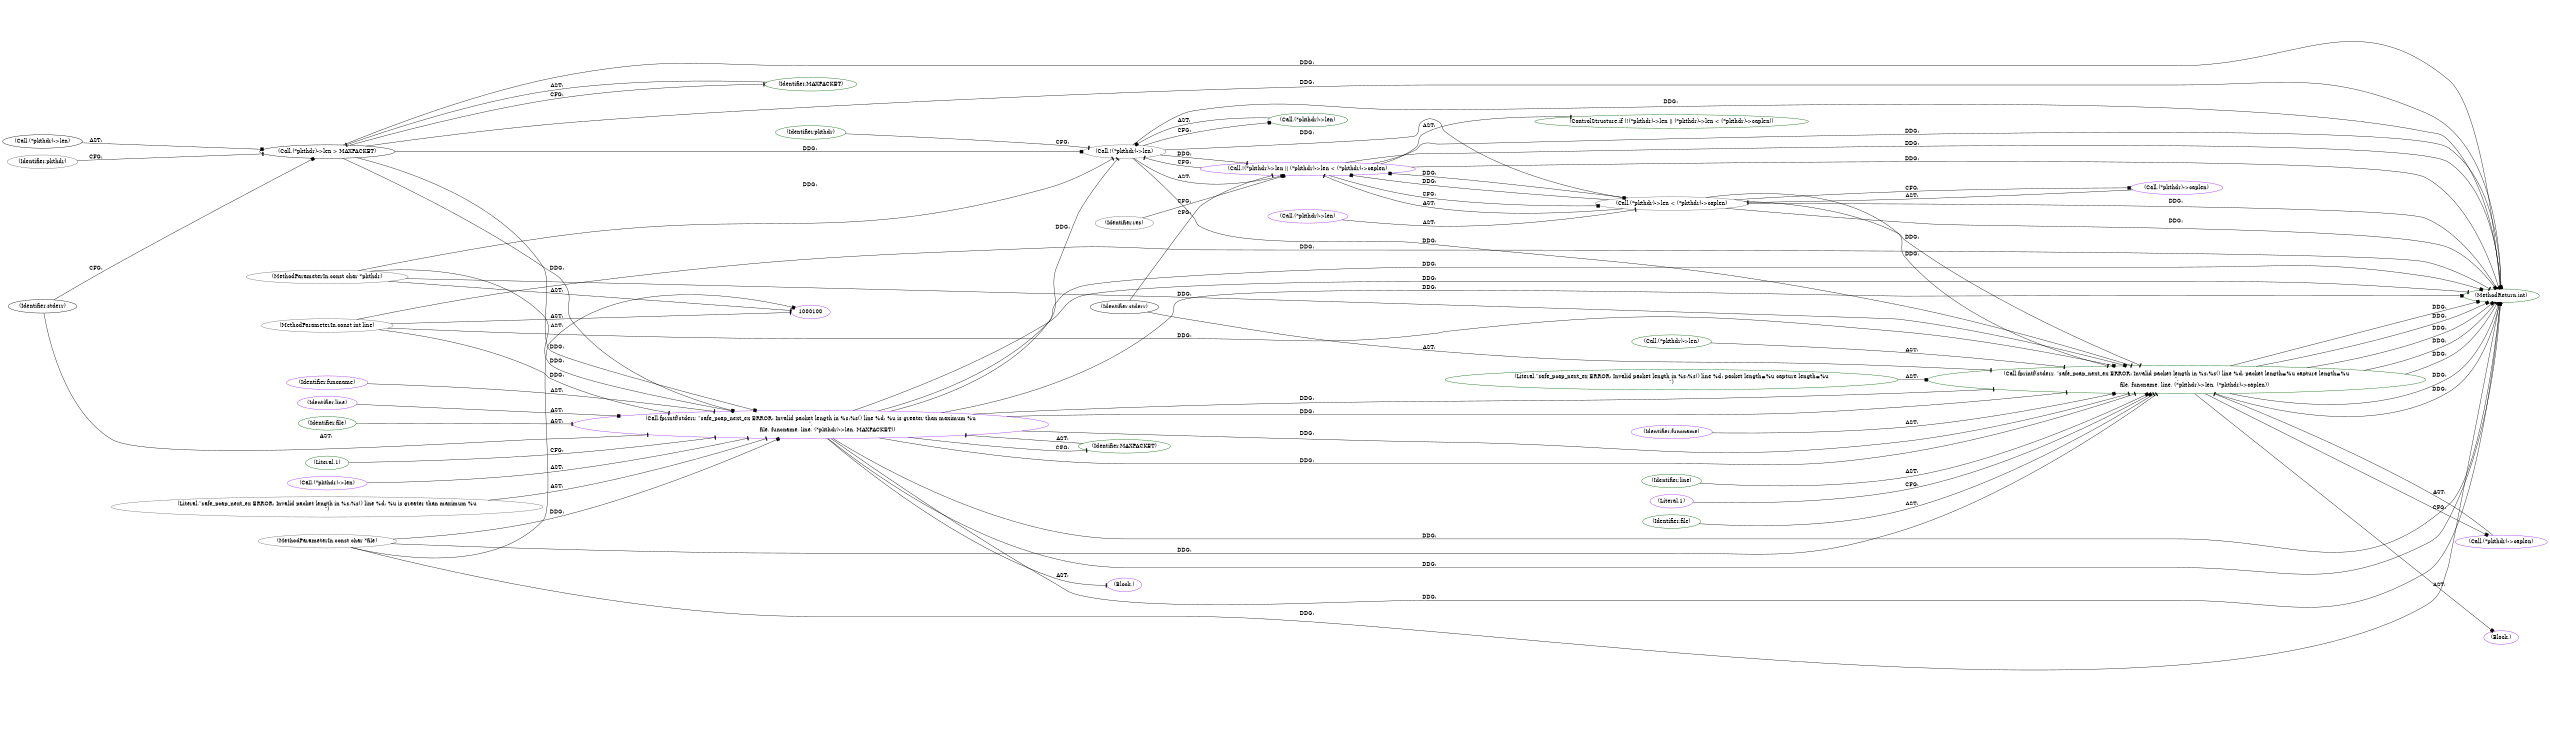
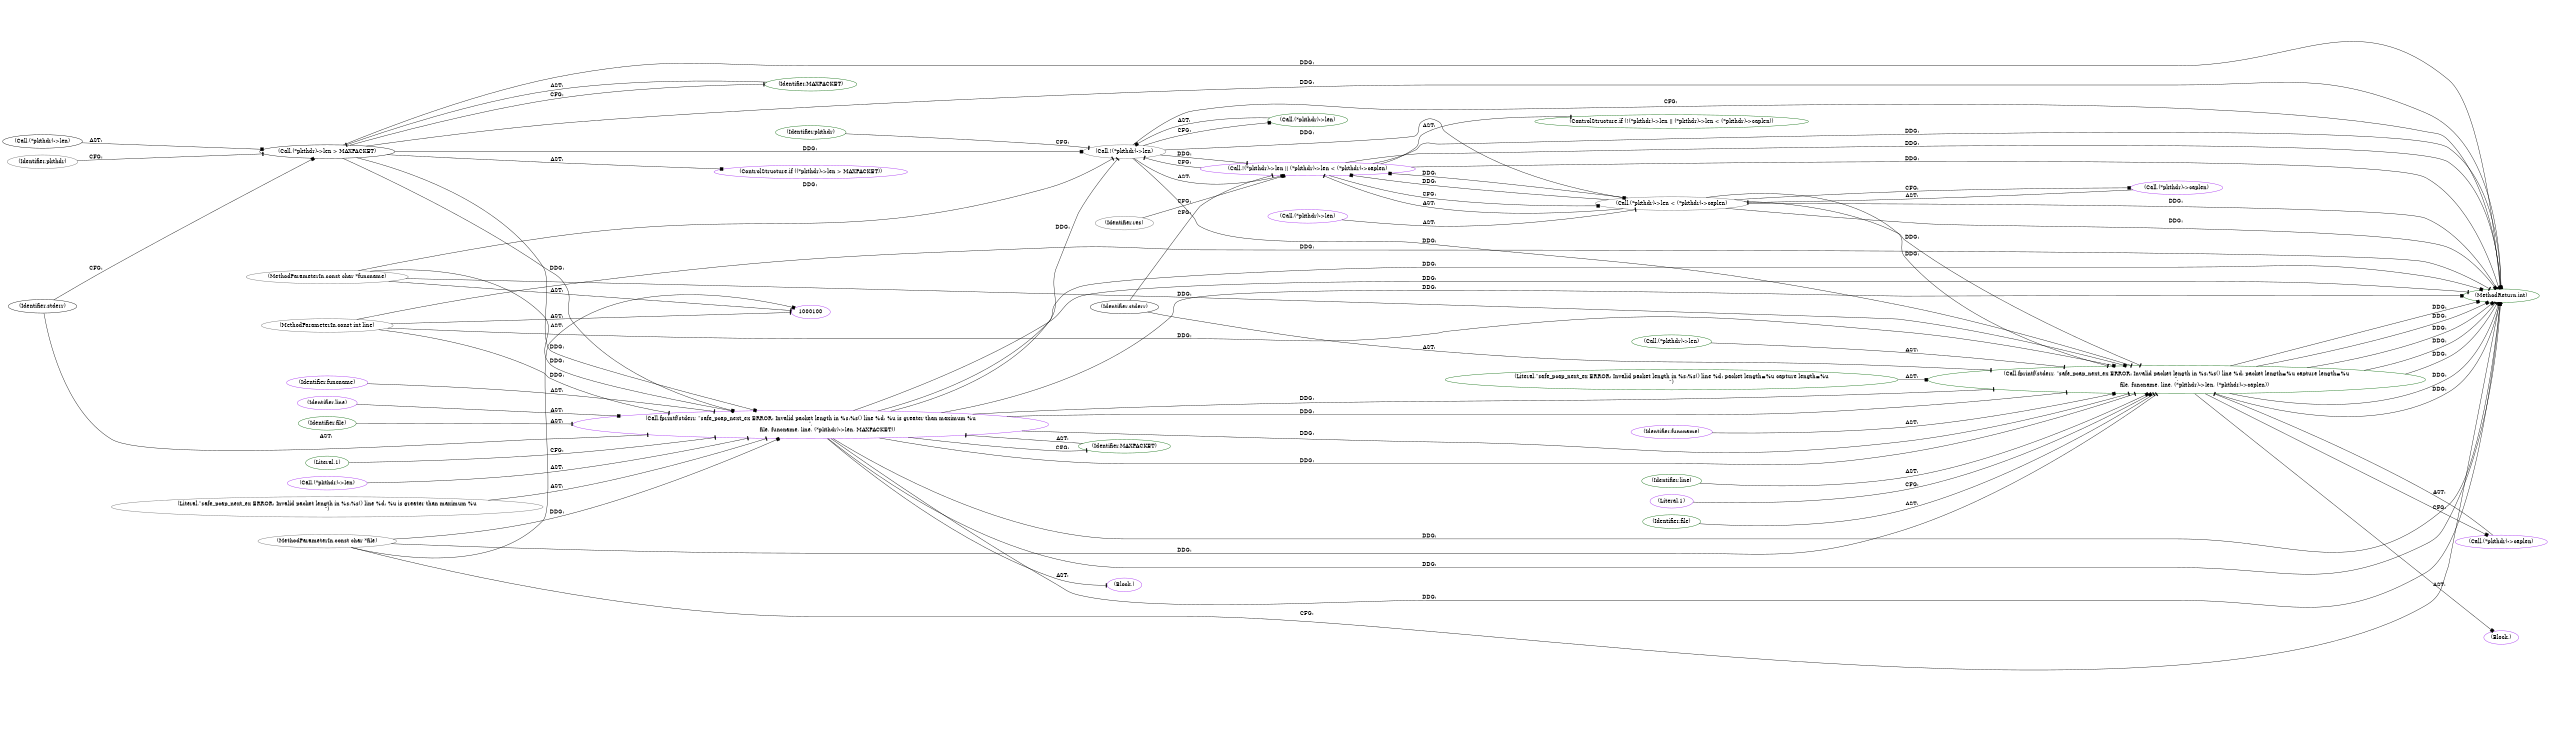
edge "(Call,!(*pkthdr)->len)" -> "(MethodReturn,int)": label "DDG: " -> "CFG: "
node "(ControlStructure,if ((*pkthdr)->len > MAXPACKET))": added
node "(MethodParameterIn,const char *pkthdr)": label "(MethodParameterIn,const char *pkthdr)" -> "(MethodParameterIn,const char *funcname)"
edge "(MethodParameterIn,const char *file)" -> "(MethodReturn,int)": label "DDG: " -> "CFG: "
